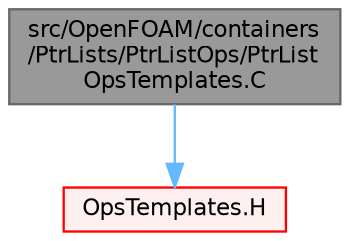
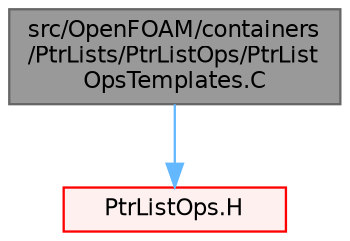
node "OpsTemplates.H": label "OpsTemplates.H" -> "PtrListOps.H"
